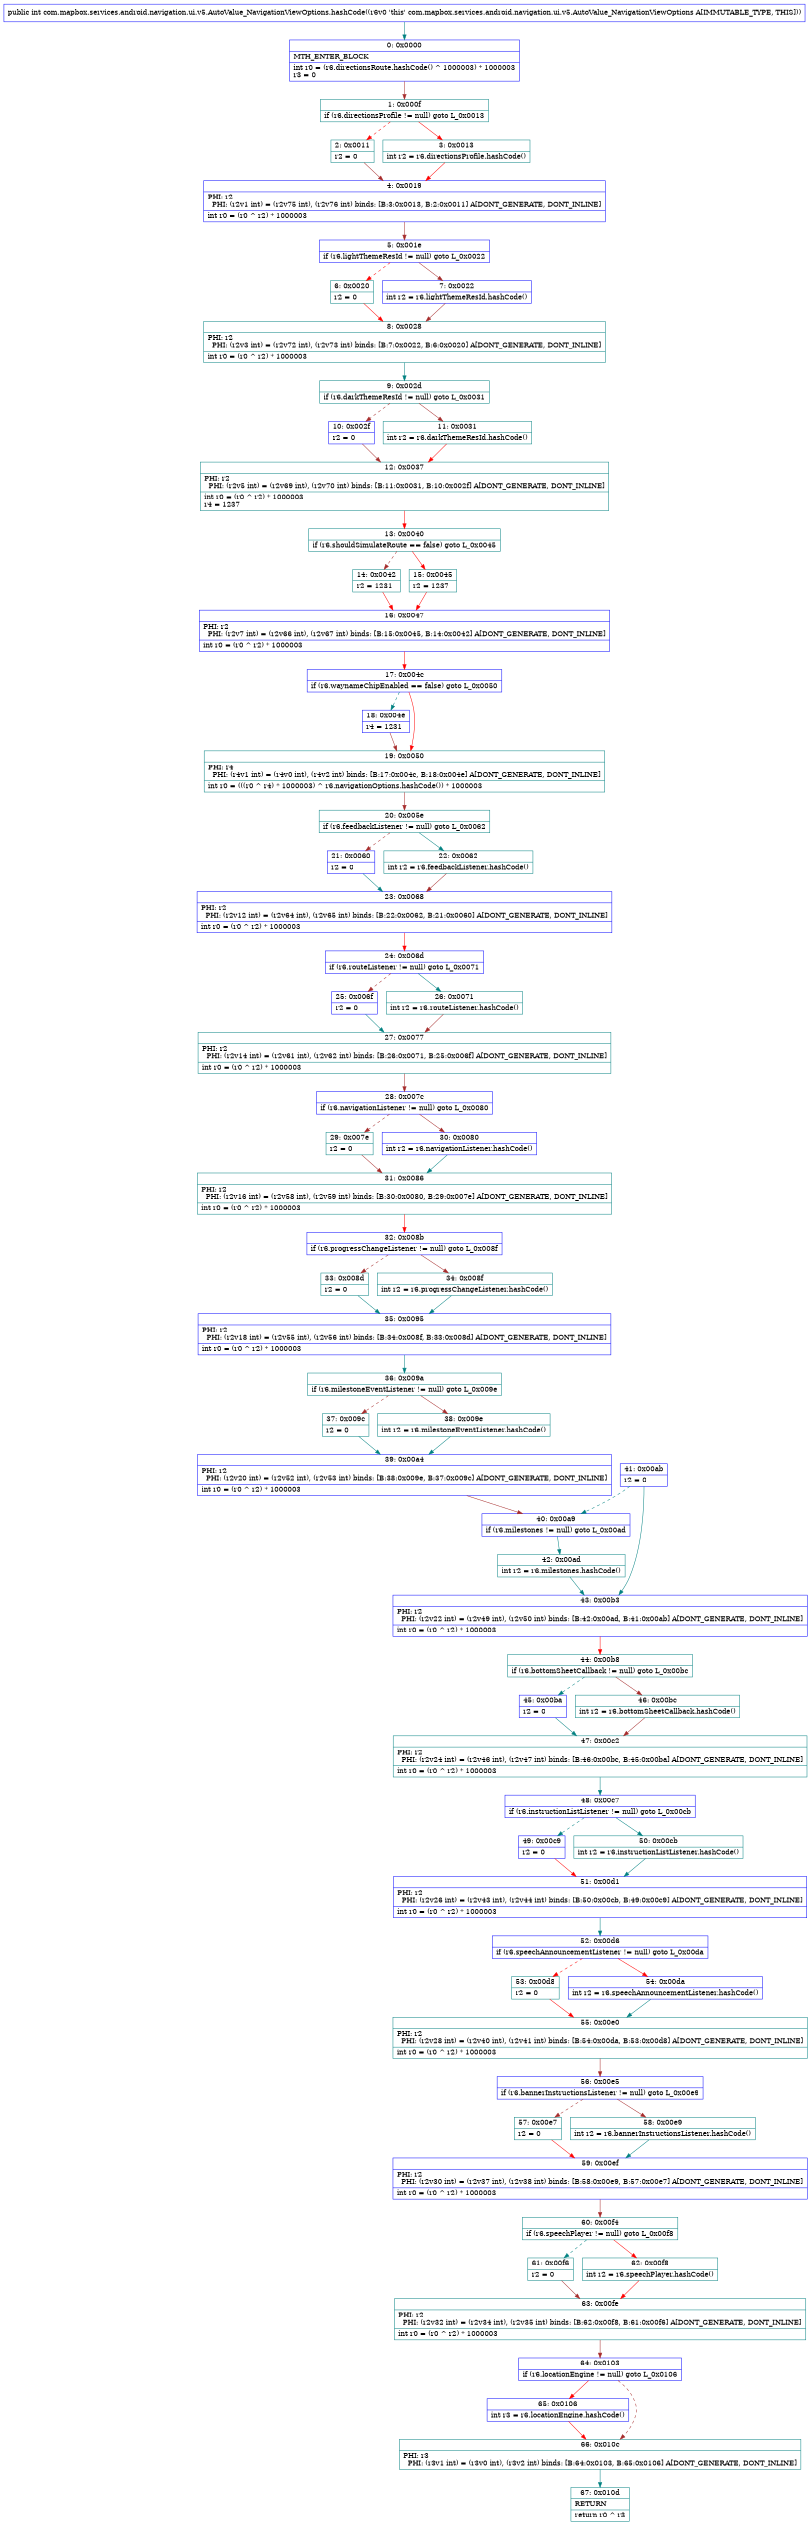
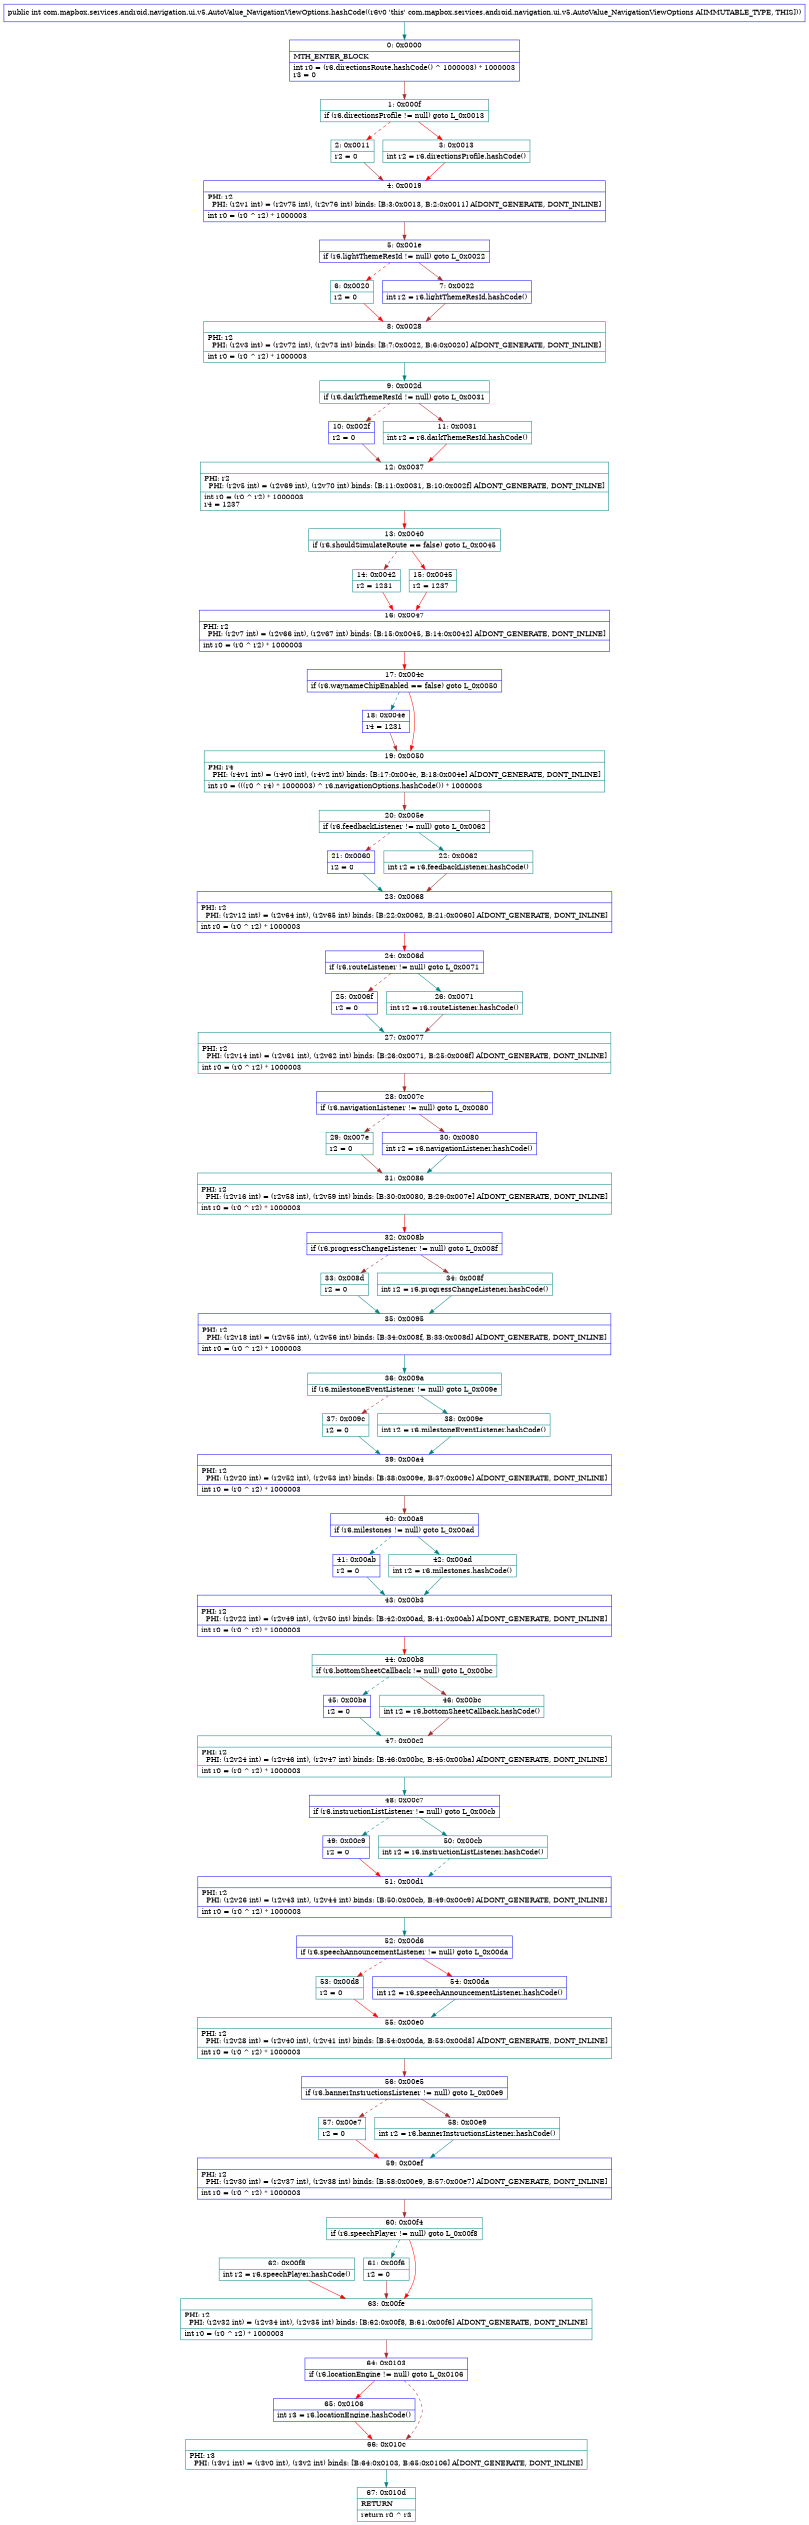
edge "36: 0x009a" -> "38: 0x009e": color brown -> teal
edge "41: 0x00ab" -> "40: 0x00a9": reversed
edge "50: 0x00cb" -> "51: 0x00d1": style solid -> dashed
edge "60: 0x00f4" -> "62: 0x00f8": now "60: 0x00f4" -> "63: 0x00fe"
